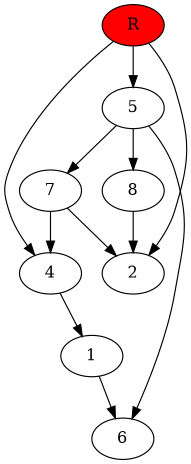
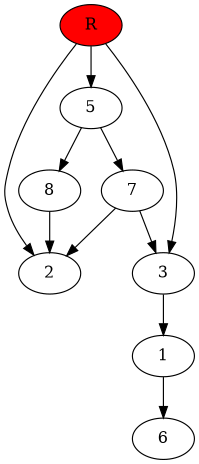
edge "5" -> "6": removed
node "4": label "4" -> "3"
